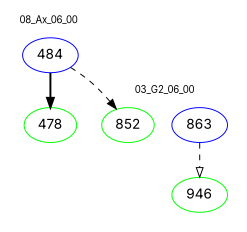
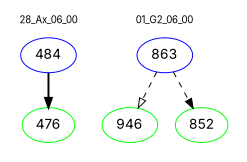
cluster "08_Ax_06_00": label "08_Ax_06_00" -> "28_Ax_06_00"
edge "484" -> "852": now "863" -> "852"
cluster "03_G2_06_00": label "03_G2_06_00" -> "01_G2_06_00"
node "478": label "478" -> "476"
